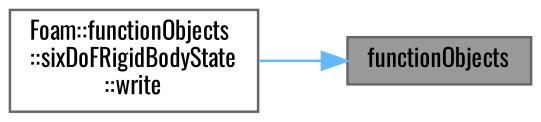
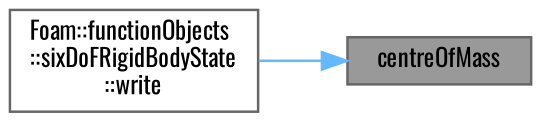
node "functionObjects": label "functionObjects" -> "centreOfMass"
